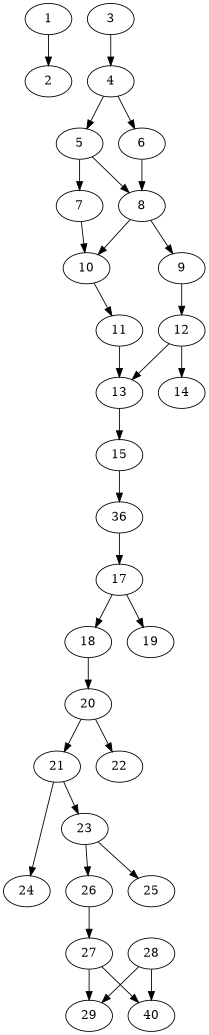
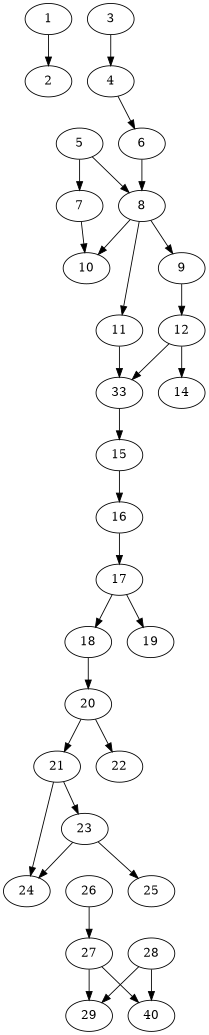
edge "4" -> "5": removed
edge "10" -> "11": now "8" -> "11"
node "13": label "13" -> "33"
node "36": label "36" -> "16"
edge "23" -> "26": now "23" -> "24"
